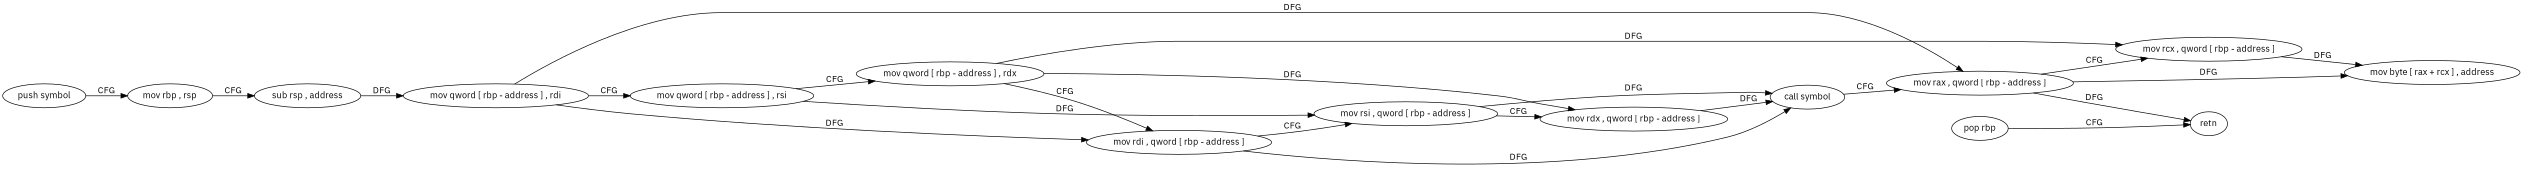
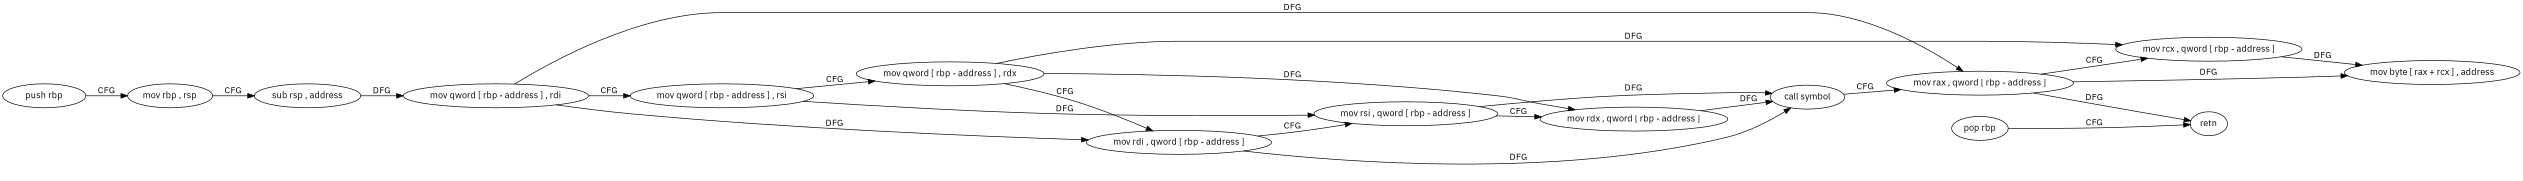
node "push symbol": label "push symbol" -> "push rbp"
